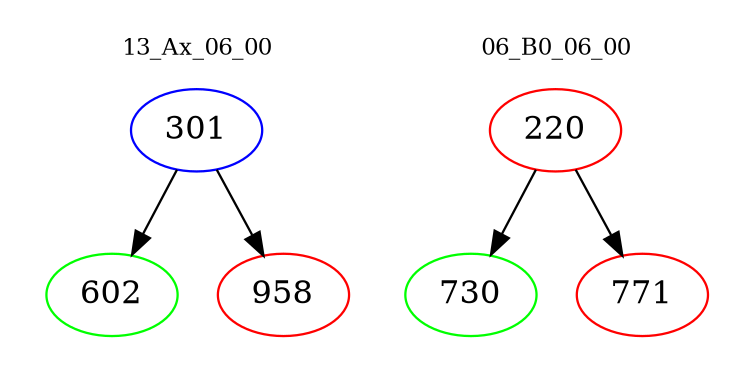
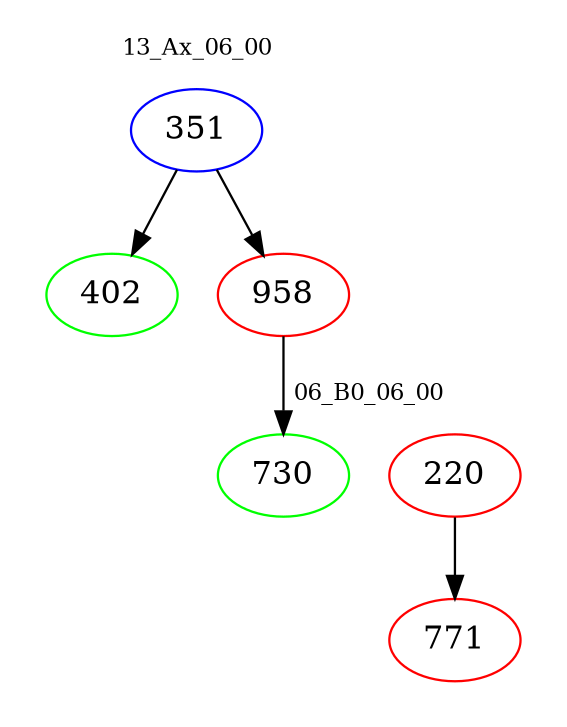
node "301": label "301" -> "351"
edge "220" -> "730": now "958" -> "730"
node "602": label "602" -> "402"
